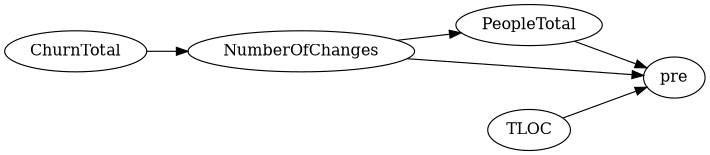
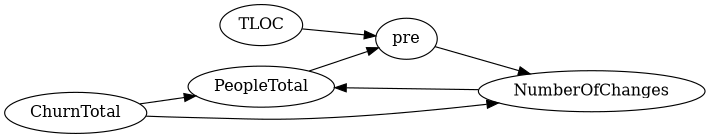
edge "NumberOfChanges" -> "pre": reversed
edge "ChurnTotal" -> "PeopleTotal": added
